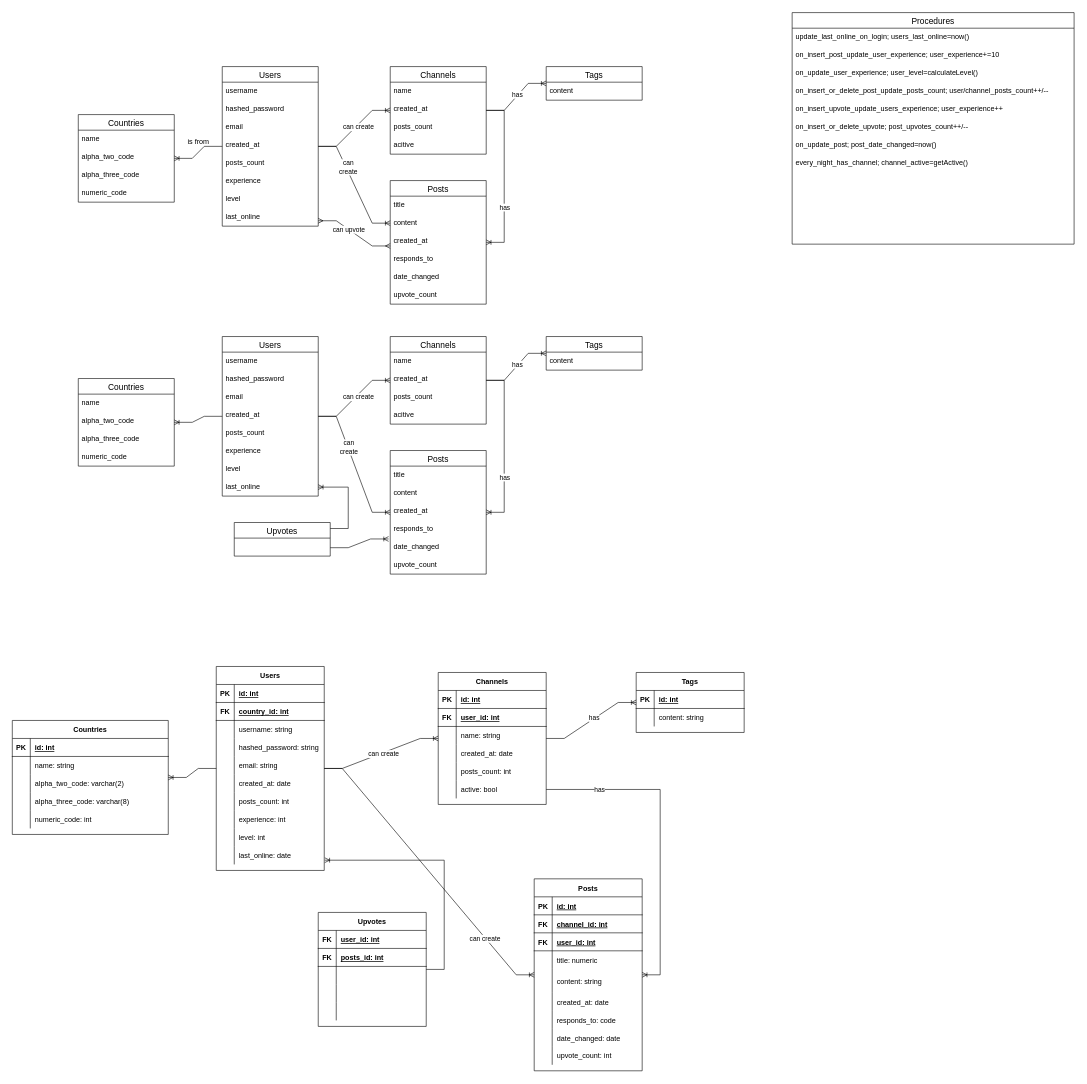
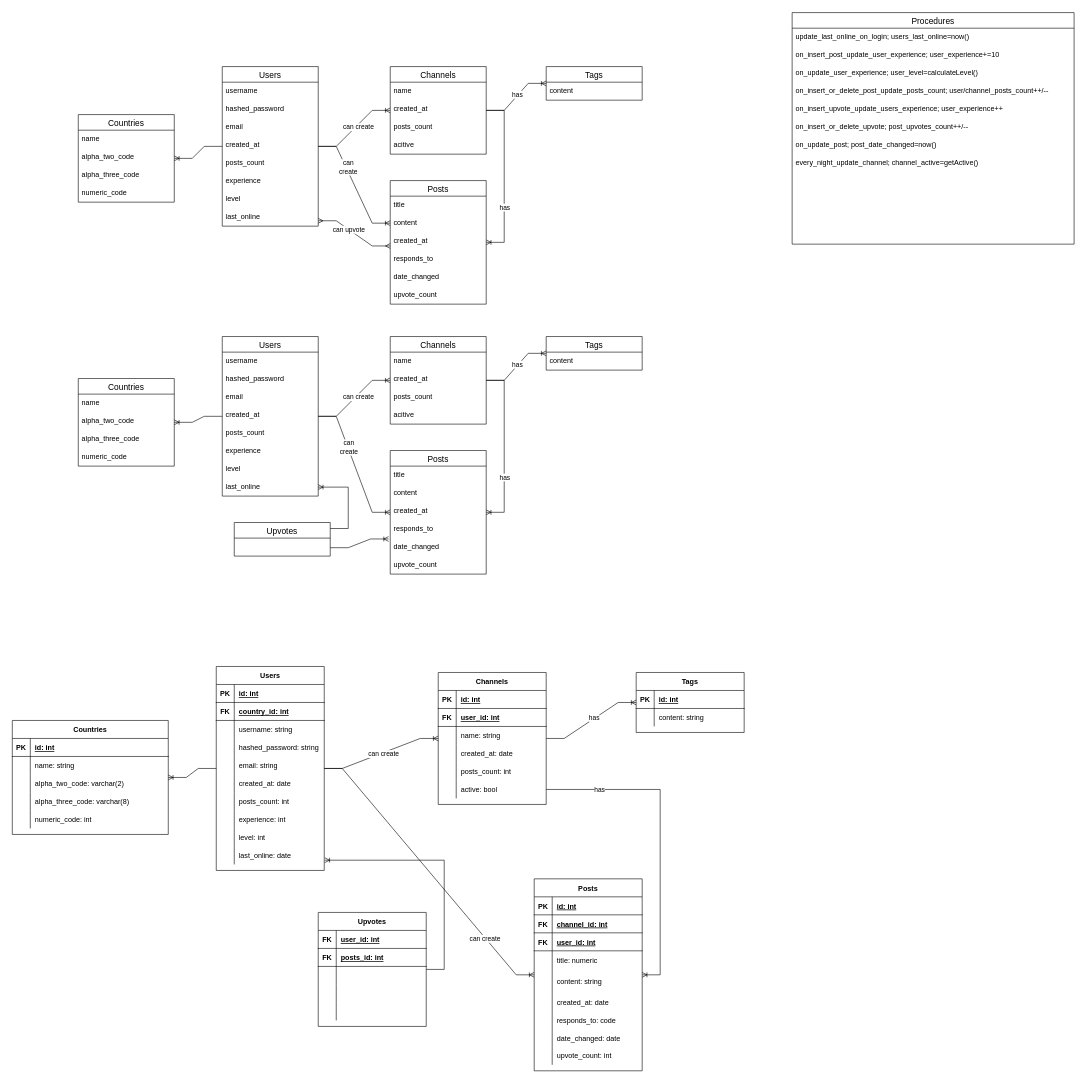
node "is from": removed
node "every_night_has_channel; channel_active=getActive()": label "every_night_has_channel; channel_active=getActive()" -> "every_night_update_channel; channel_active=getActive()"
